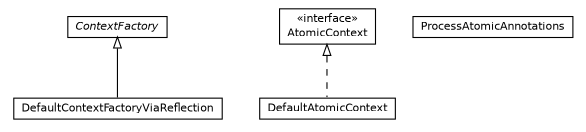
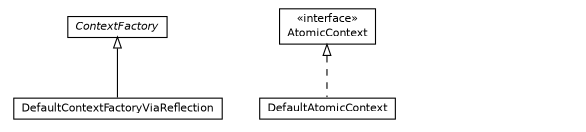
node "ProcessAtomicAnnotations": removed
